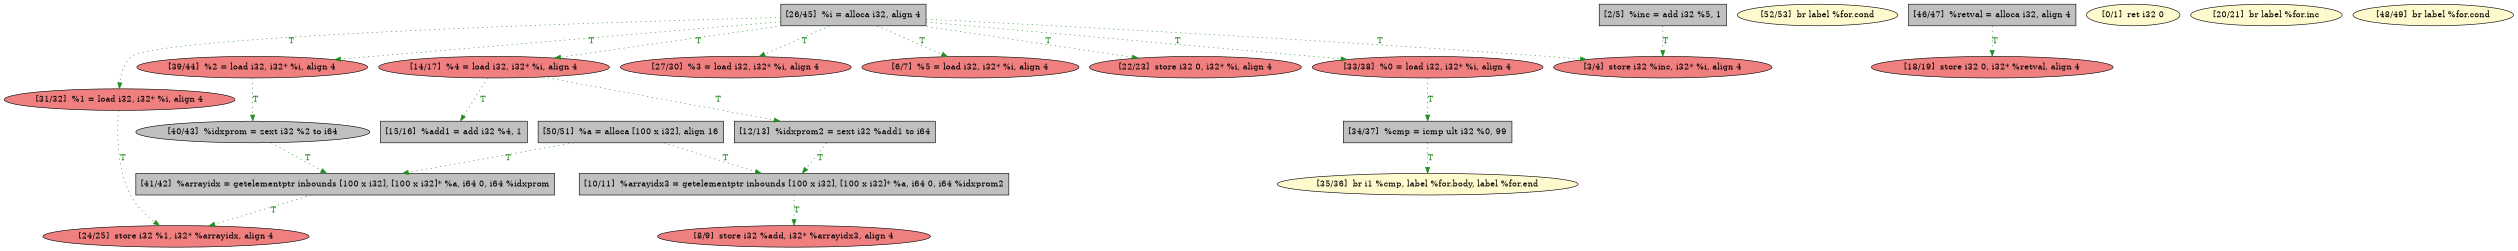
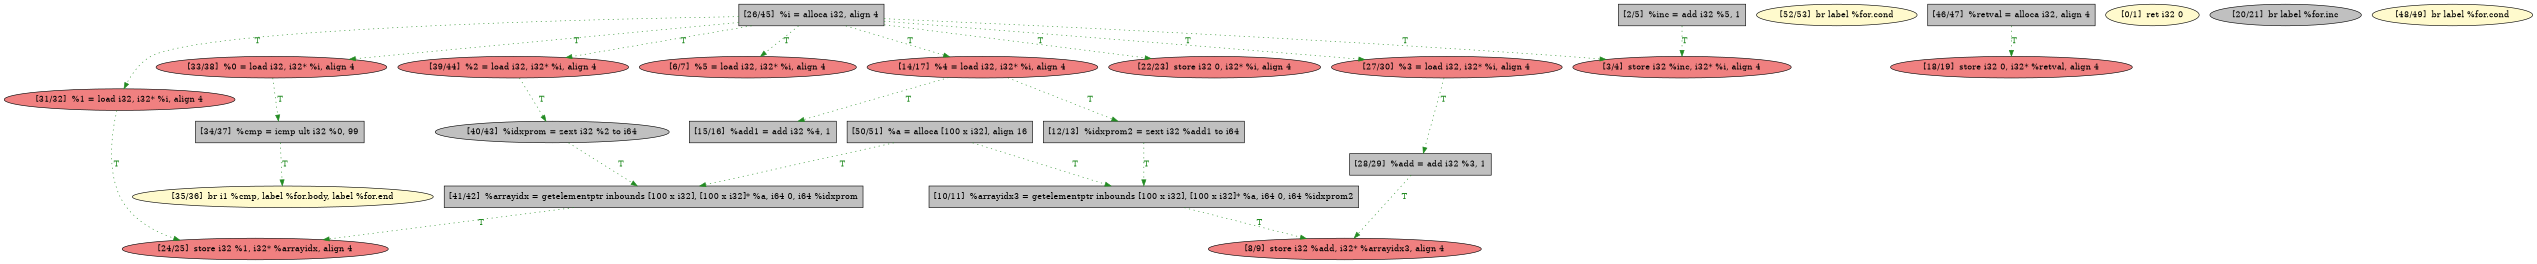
node "[20/21]  br label %for.inc": fillcolor lemonchiffon -> grey
node "[28/29]  %add = add i32 %3, 1": added
